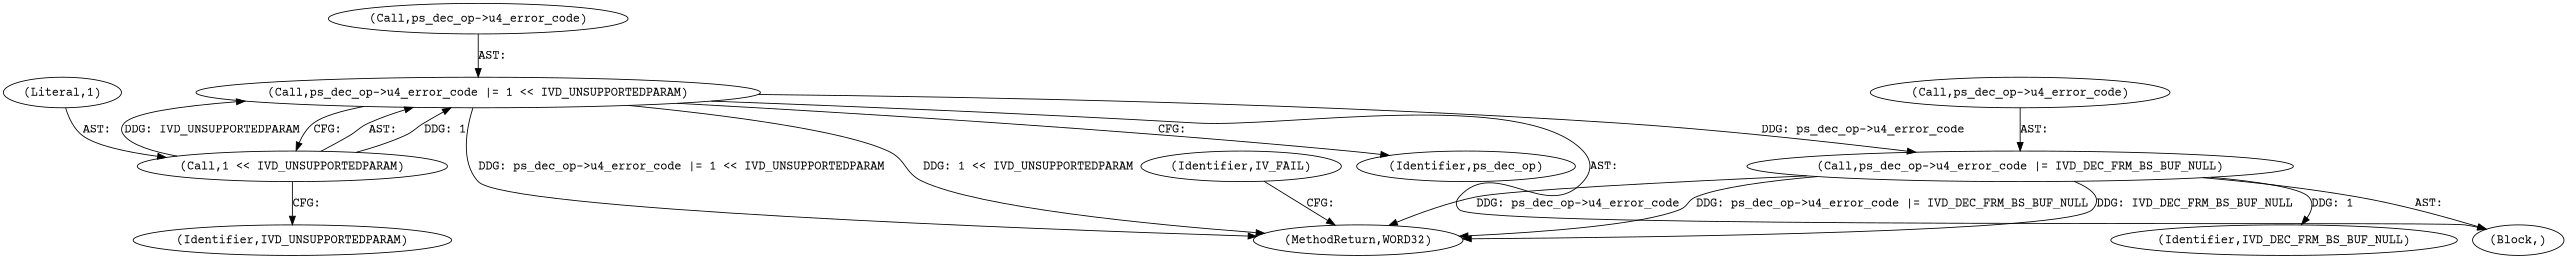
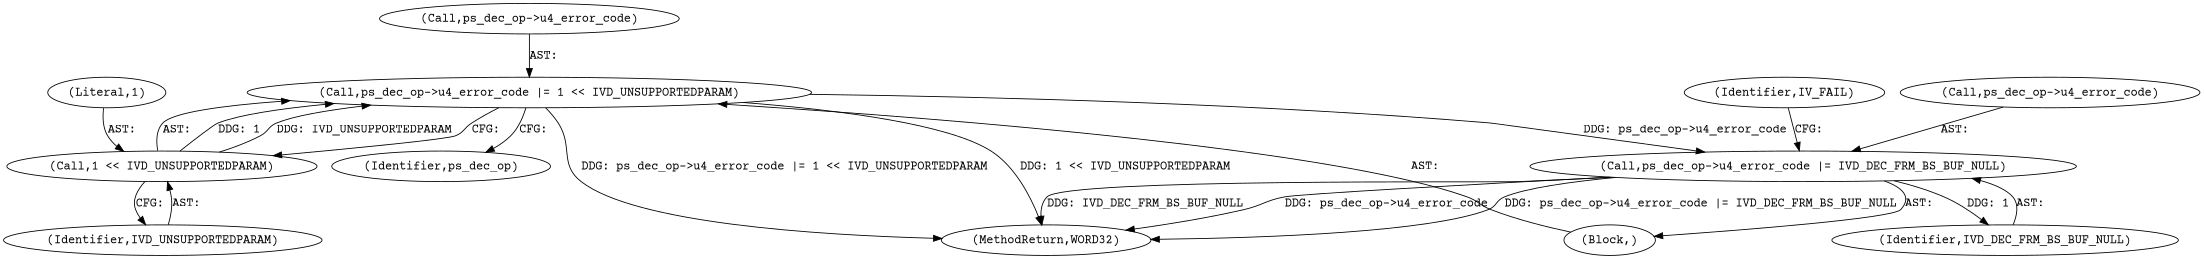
edge "(Call,ps_dec_op->u4_error_code |= 1 << IVD_UNSUPPORTEDPARAM)" -> "(Block,)": reversed
edge "(Identifier,IVD_DEC_FRM_BS_BUF_NULL)" -> "(Call,ps_dec_op->u4_error_code |= IVD_DEC_FRM_BS_BUF_NULL)": added, label "AST:"
edge "(Identifier,IV_FAIL)" -> "(MethodReturn,WORD32)": now "(Identifier,IV_FAIL)" -> "(Call,ps_dec_op->u4_error_code |= IVD_DEC_FRM_BS_BUF_NULL)"
edge "(Identifier,IVD_UNSUPPORTEDPARAM)" -> "(Call,1 << IVD_UNSUPPORTEDPARAM)": added, label "AST:"
